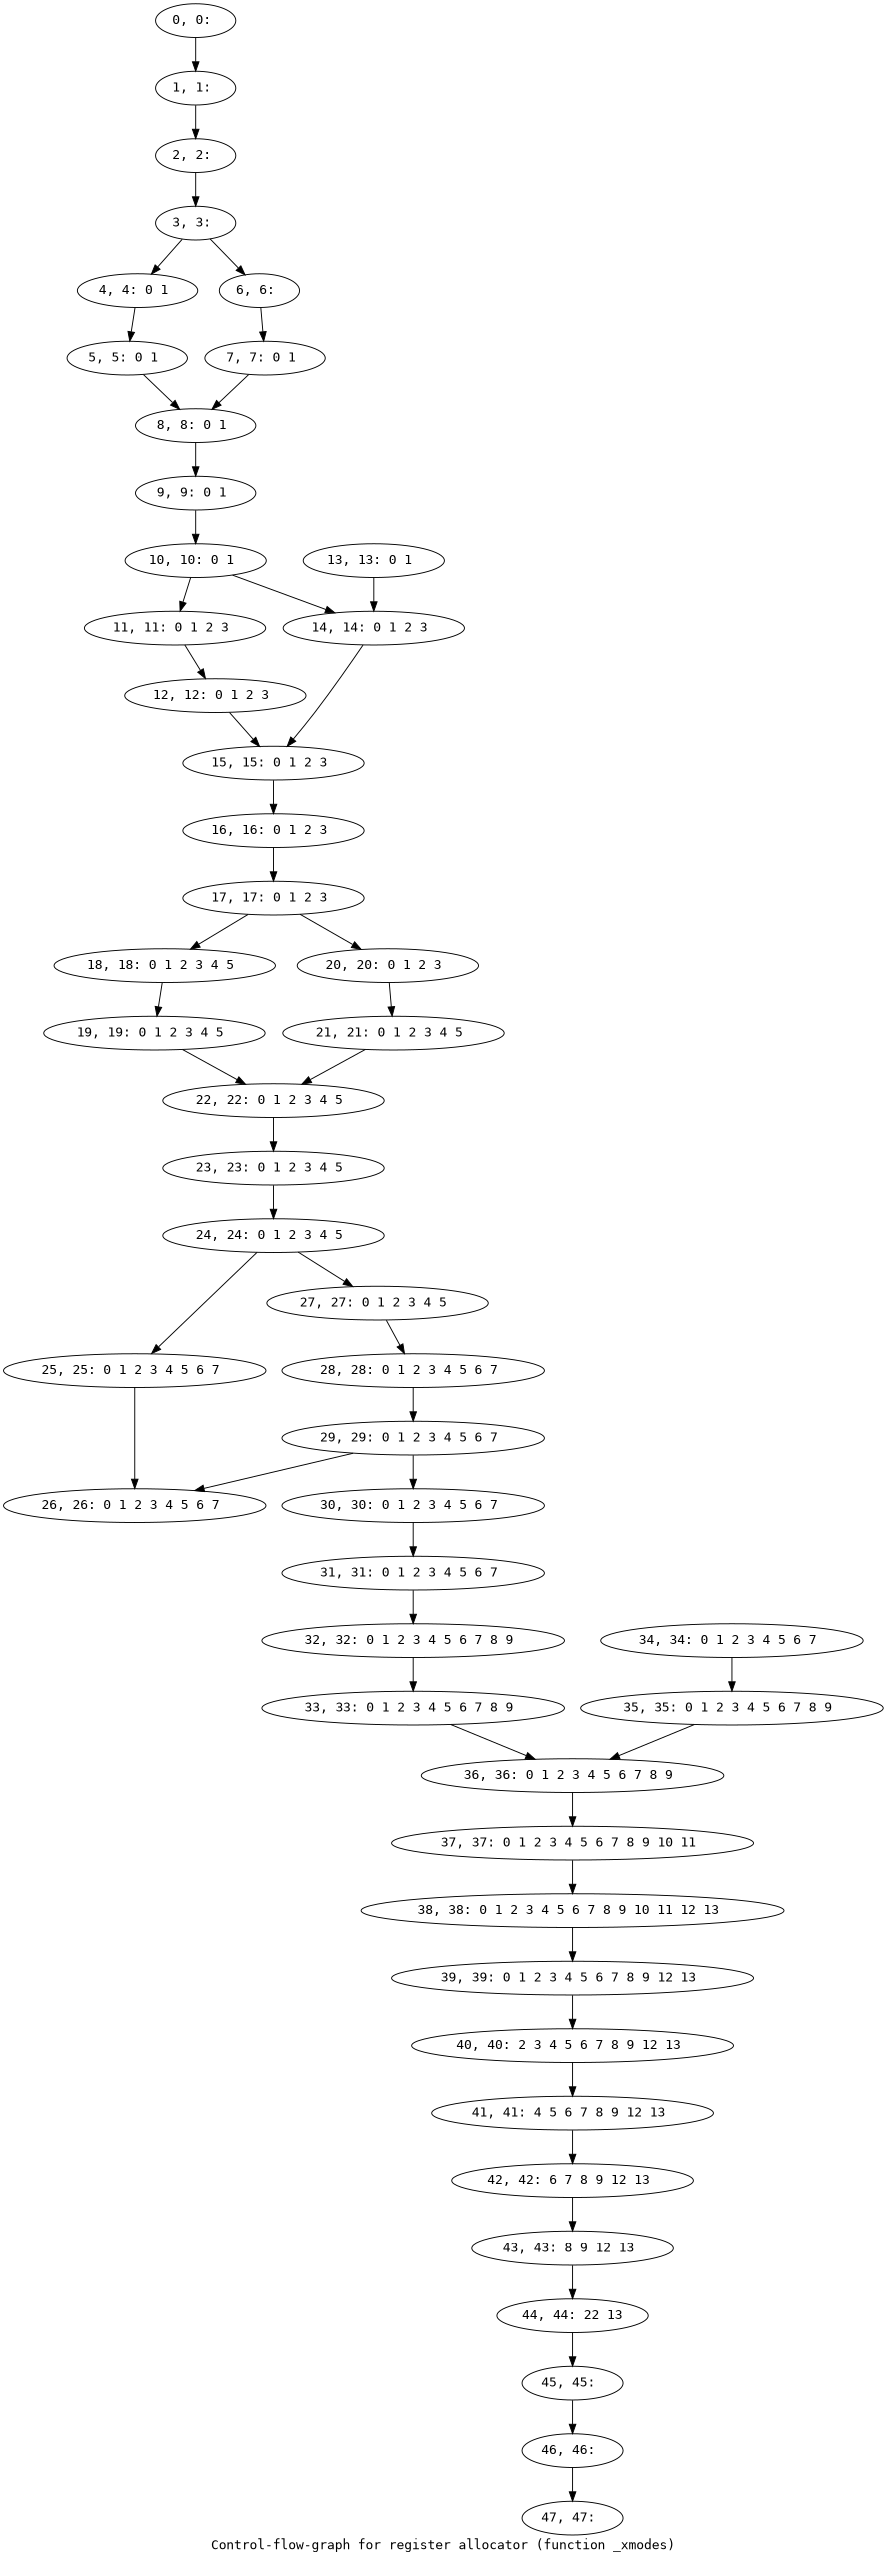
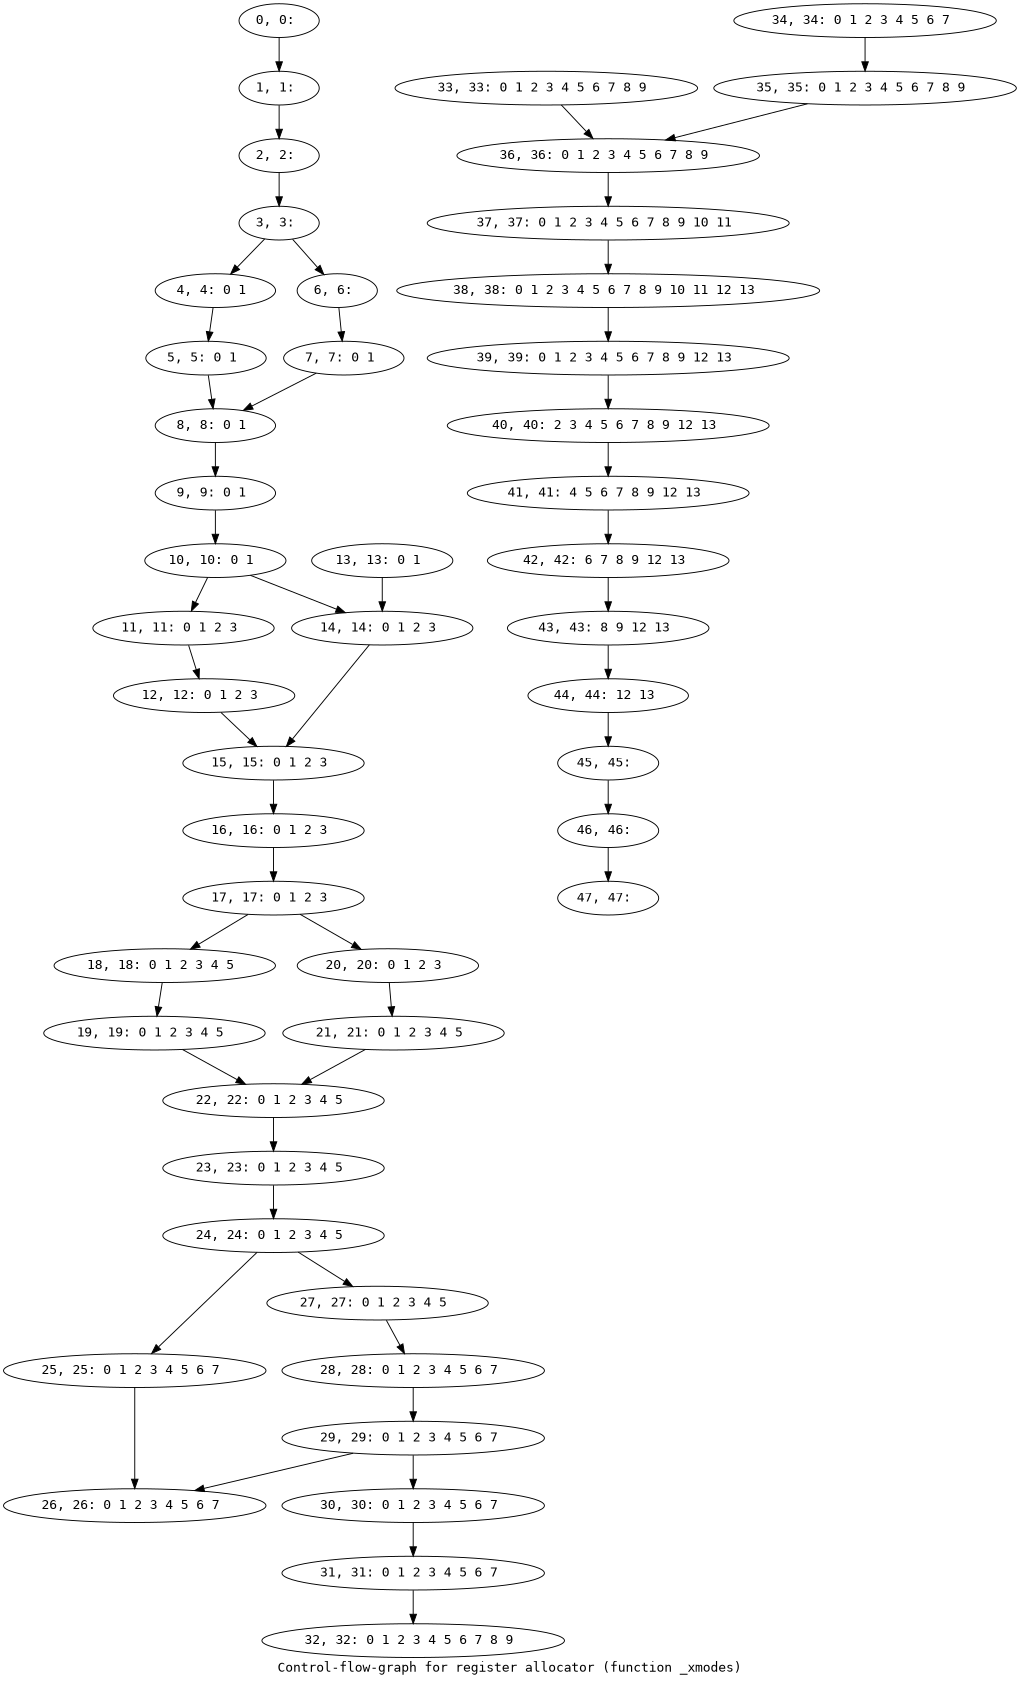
edge "32, 32: 0 1 2 3 4 5 6 7 8 9" -> "33, 33: 0 1 2 3 4 5 6 7 8 9": removed
node "44, 44: 22 13": label "44, 44: 22 13" -> "44, 44: 12 13"
